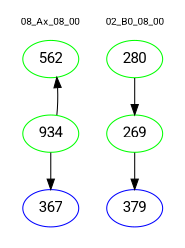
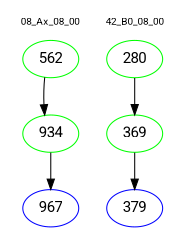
cluster "02_B0_08_00": label "02_B0_08_00" -> "42_B0_08_00"
edge "934" -> "562": reversed
node "269": label "269" -> "369"
node "367": label "367" -> "967"
